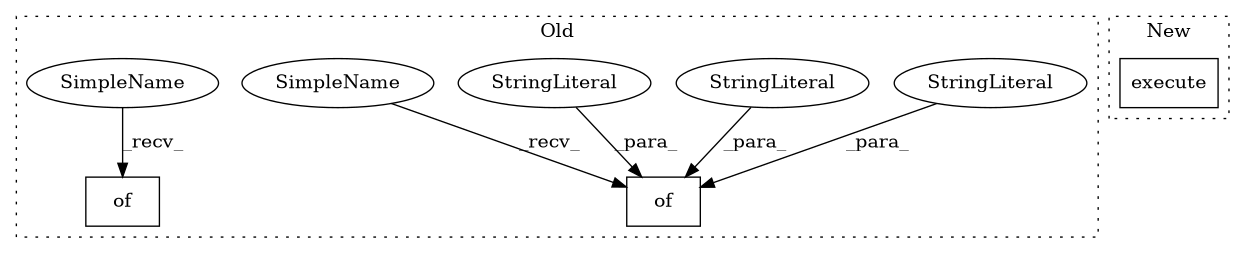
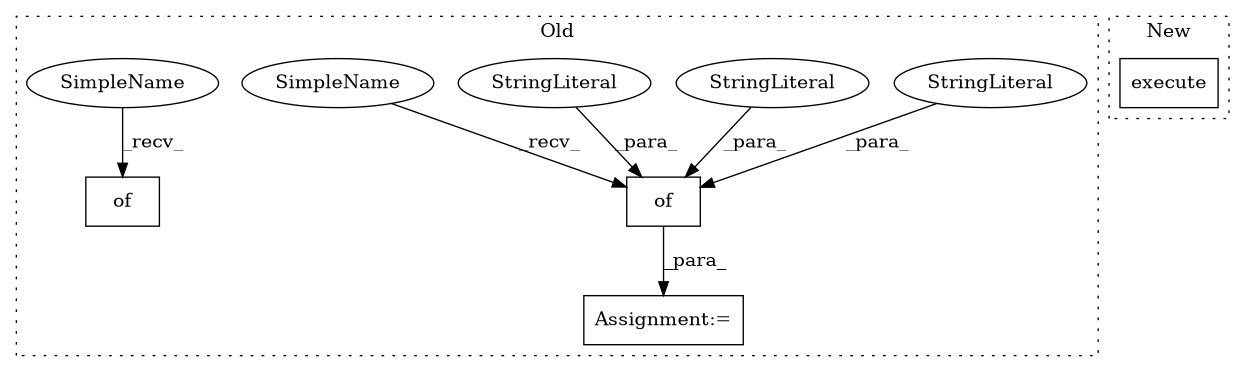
node "Assignment:=": added
